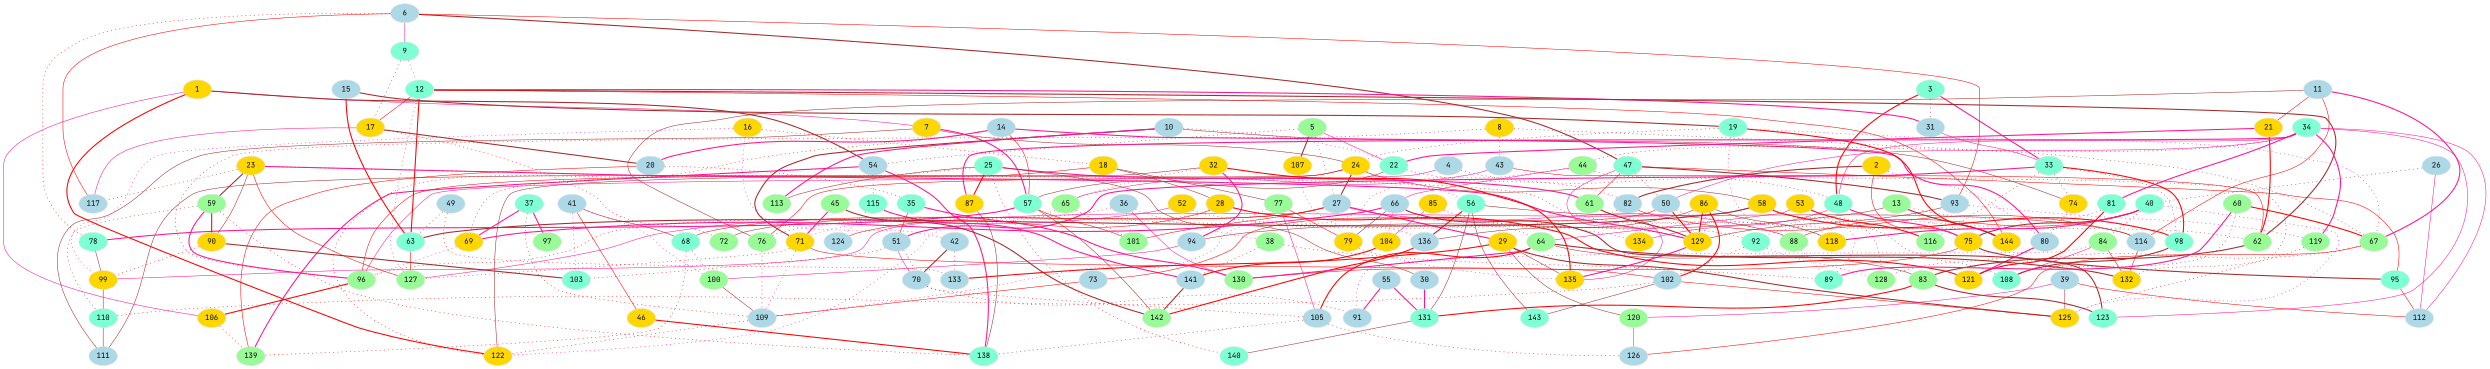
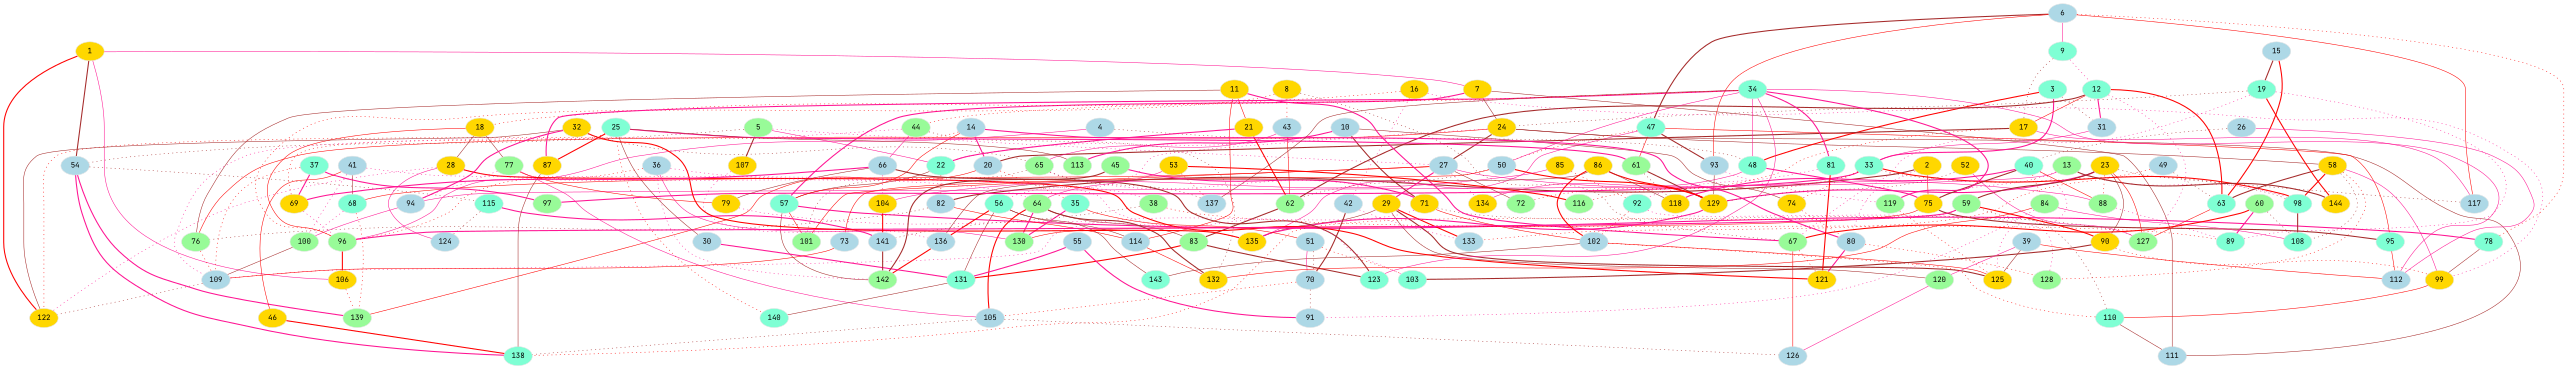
node "11": fillcolor lightblue -> gold
edge "12" -- "144": removed
edge "33" -- "51": now "33" -- "97"
node "137": added
edge "36" -- "101": now "36" -- "142"
edge "13" -- "94": color brown -> deeppink
edge "28" -- "124": color red -> deeppink
